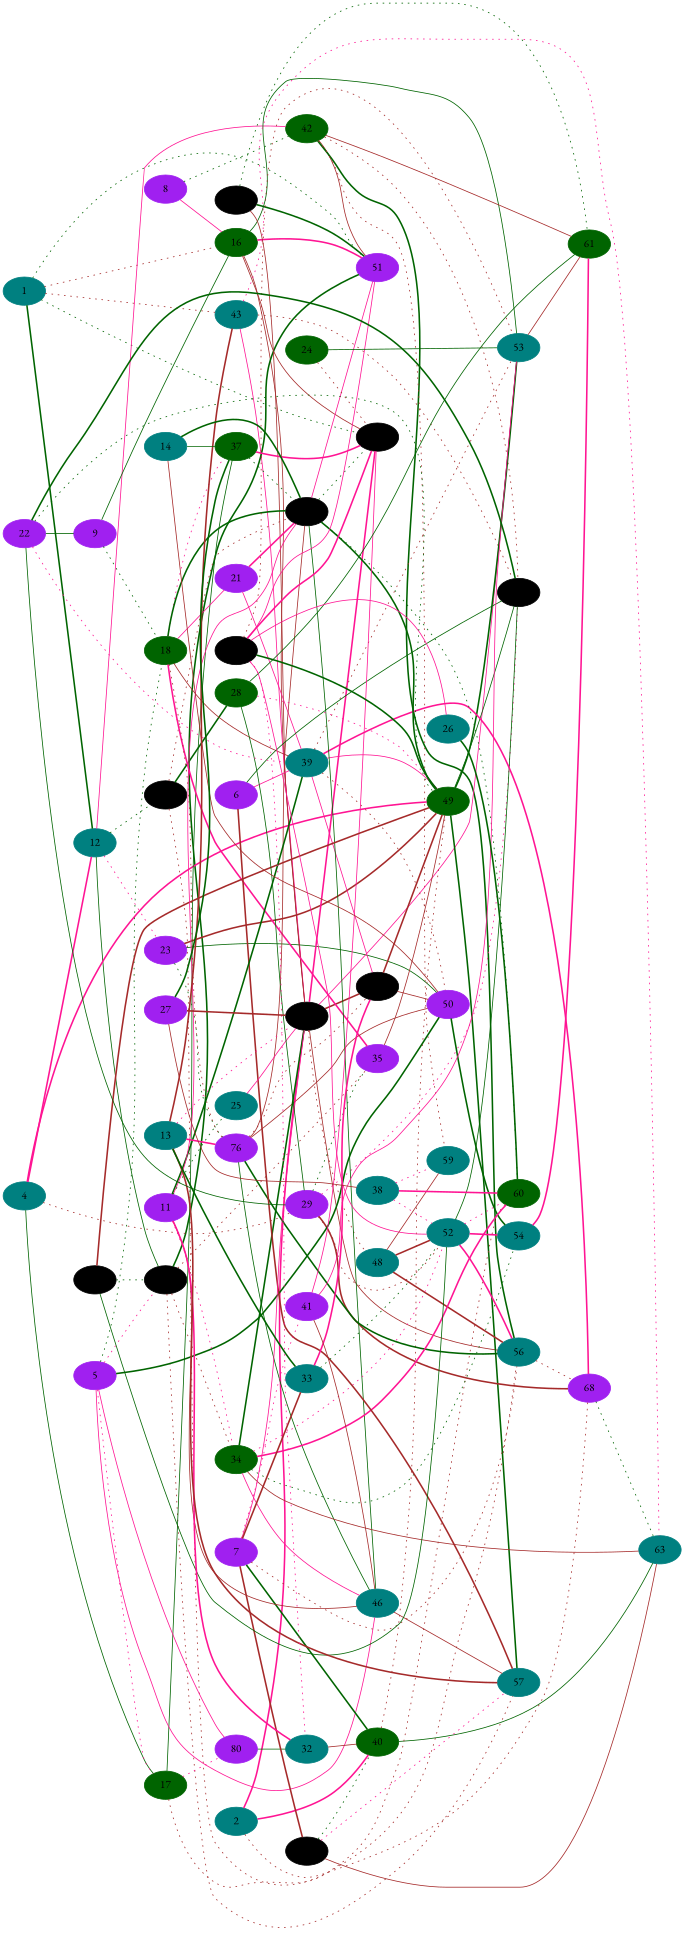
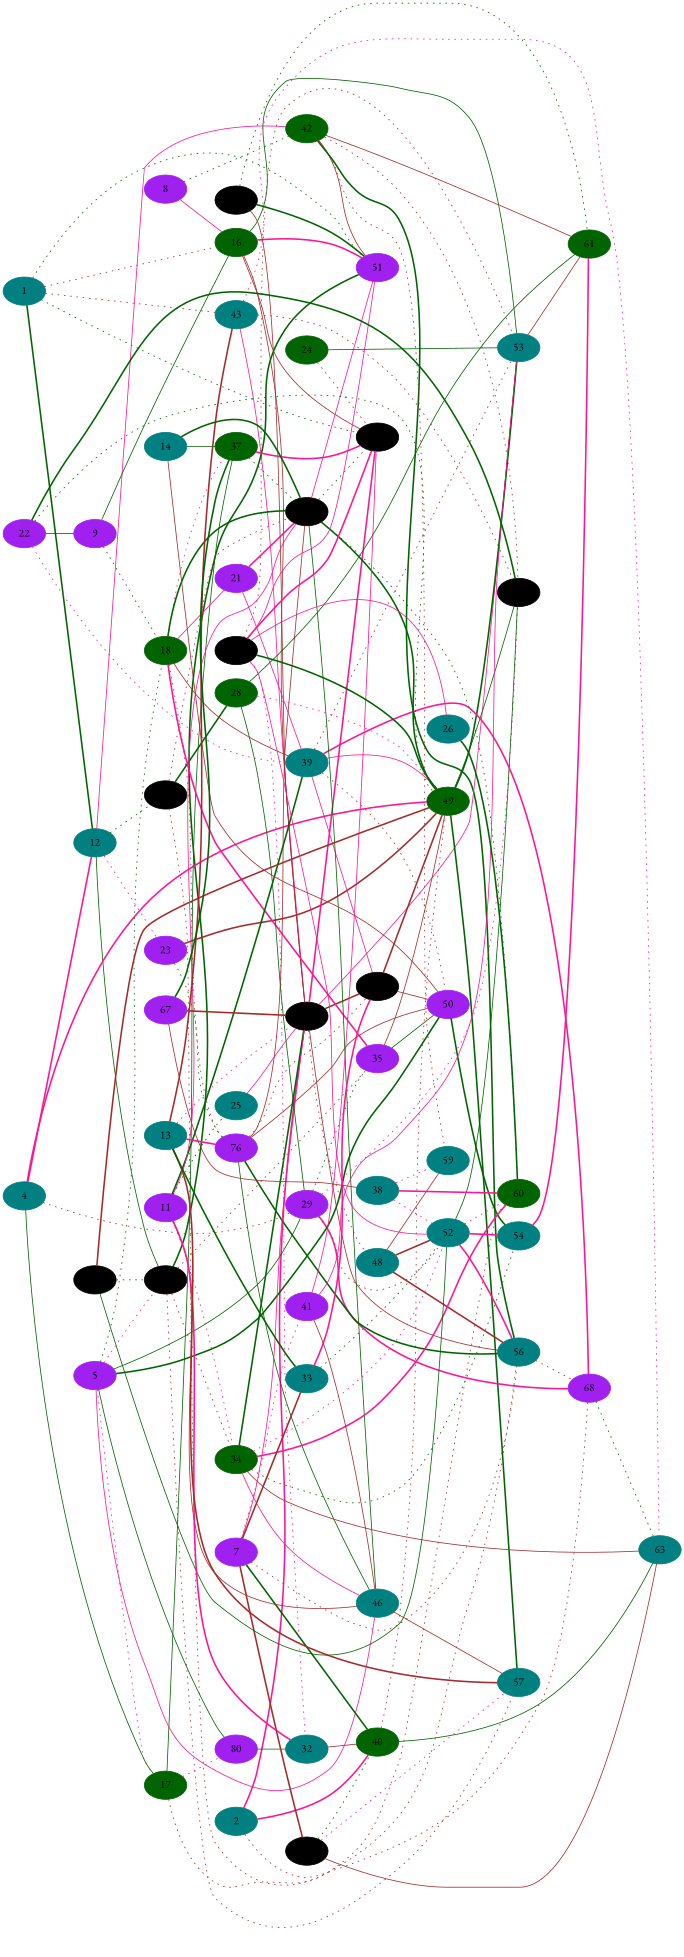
node "6": removed
edge "22" -- "29": now "5" -- "29"
edge "23" -- "50": now "35" -- "50"
node "27": label "27" -> "67"
edge "29" -- "68": color brown -> deeppink
edge "5" -- "80": color deeppink -> darkgreen
